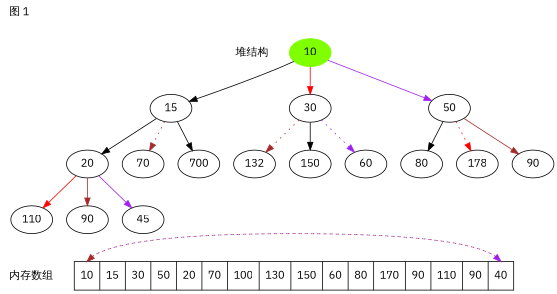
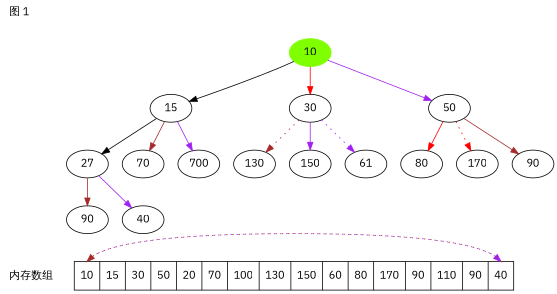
node "堆结构": removed
edge "30" -> "150": color black -> purple
edge "15" -> "70": style dotted -> solid
edge "15" -> "700": color black -> purple
edge "50" -> "80": color black -> red
node "20": label "20" -> "27"
node "132": label "132" -> "130"
node "60": label "60" -> "61"
node "178": label "178" -> "170"
node "110": removed
node "45": label "45" -> "40"
